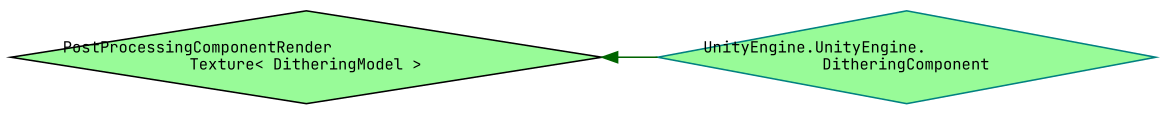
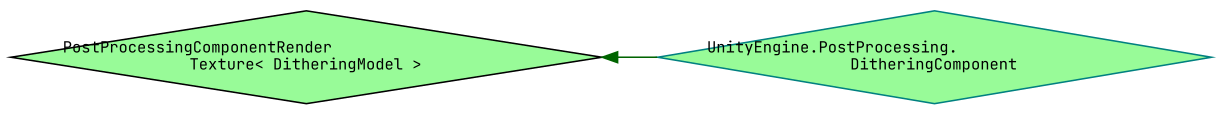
node "UnityEngine.UnityEngine. DitheringComponent": label "UnityEngine.UnityEngine. DitheringComponent" -> "UnityEngine.PostProcessing. DitheringComponent"
